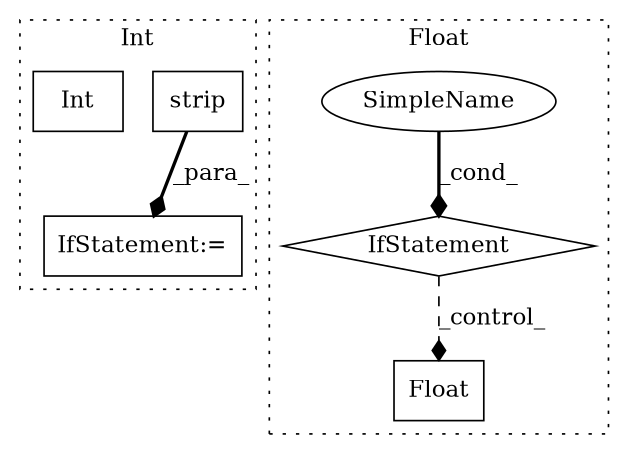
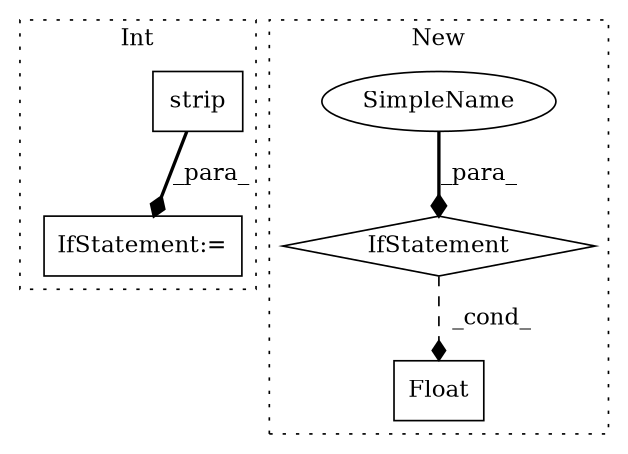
cluster "Float": label "Float" -> "New"
node "Int": removed
edge "SimpleName" -> "IfStatement": label "_cond_" -> "_para_"
edge "IfStatement" -> "Float": label "_control_" -> "_cond_"
